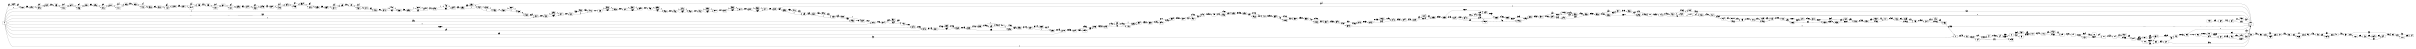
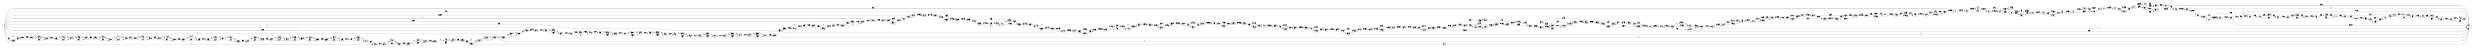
node "639": added
edge "6904" -> "6912": reversed
